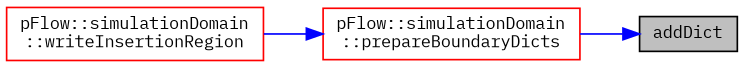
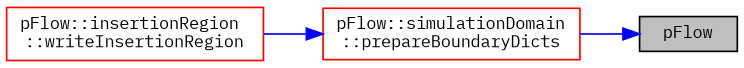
node "pFlow::simulationDomain ::writeInsertionRegion": label "pFlow::simulationDomain ::writeInsertionRegion" -> "pFlow::insertionRegion ::writeInsertionRegion"
node "addDict": label "addDict" -> "pFlow"
